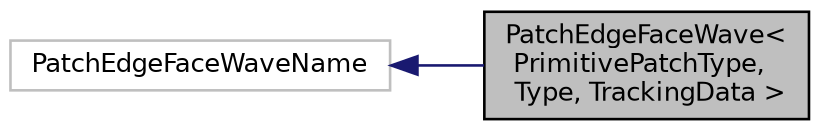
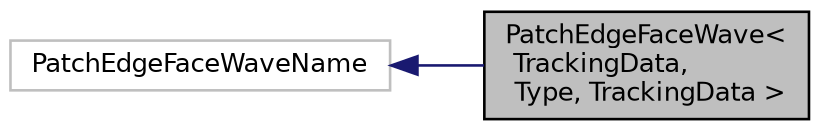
node "PatchEdgeFaceWave< PrimitivePatchType, Type, TrackingData >": label "PatchEdgeFaceWave< PrimitivePatchType, Type, TrackingData >" -> "PatchEdgeFaceWave< TrackingData, Type, TrackingData >"
